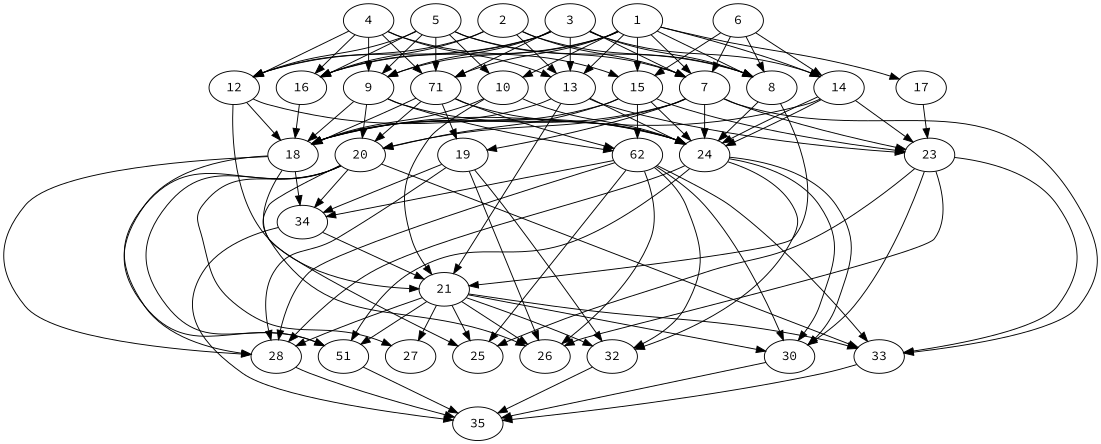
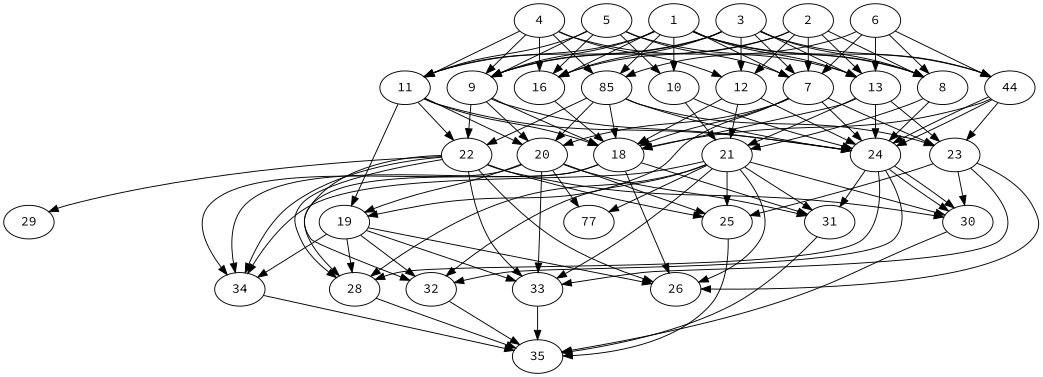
edge "6" -> "13": added
edge "5" -> "12": removed
edge "2" -> "9": added
node "71": label "71" -> "11"
node "15": label "15" -> "85"
node "14": label "14" -> "44"
node "17": removed
edge "10" -> "18": removed
node "62": label "62" -> "22"
edge "7" -> "33": now "19" -> "33"
edge "20" -> "28": now "20" -> "19"
node "29": added
edge "34" -> "21": reversed
edge "25" -> "35": added
node "51": label "51" -> "31"
node "27": label "27" -> "77"
